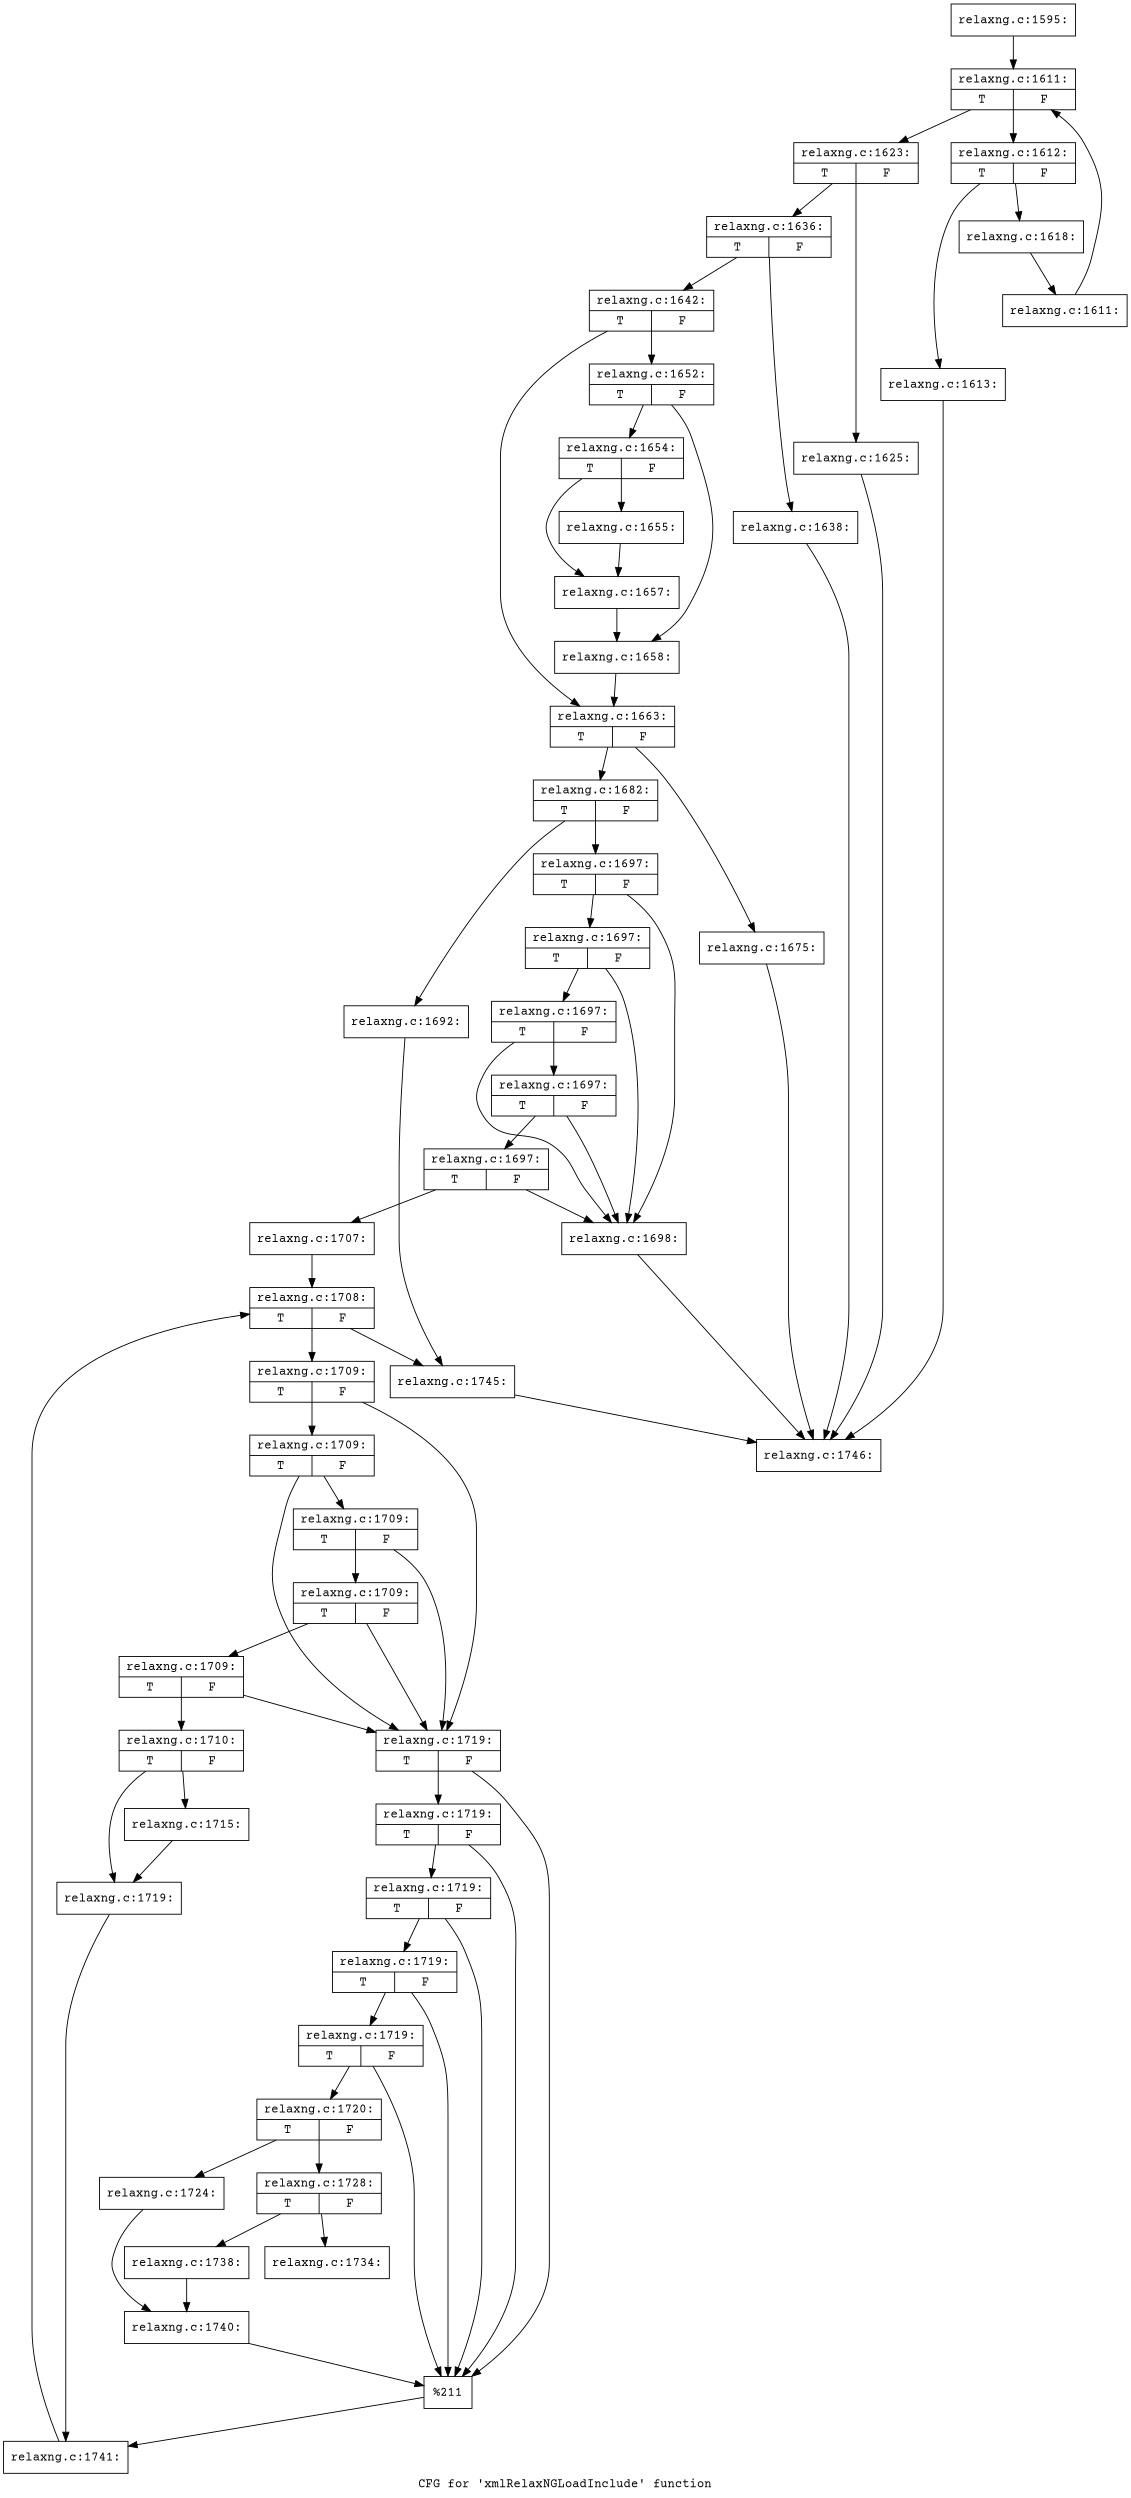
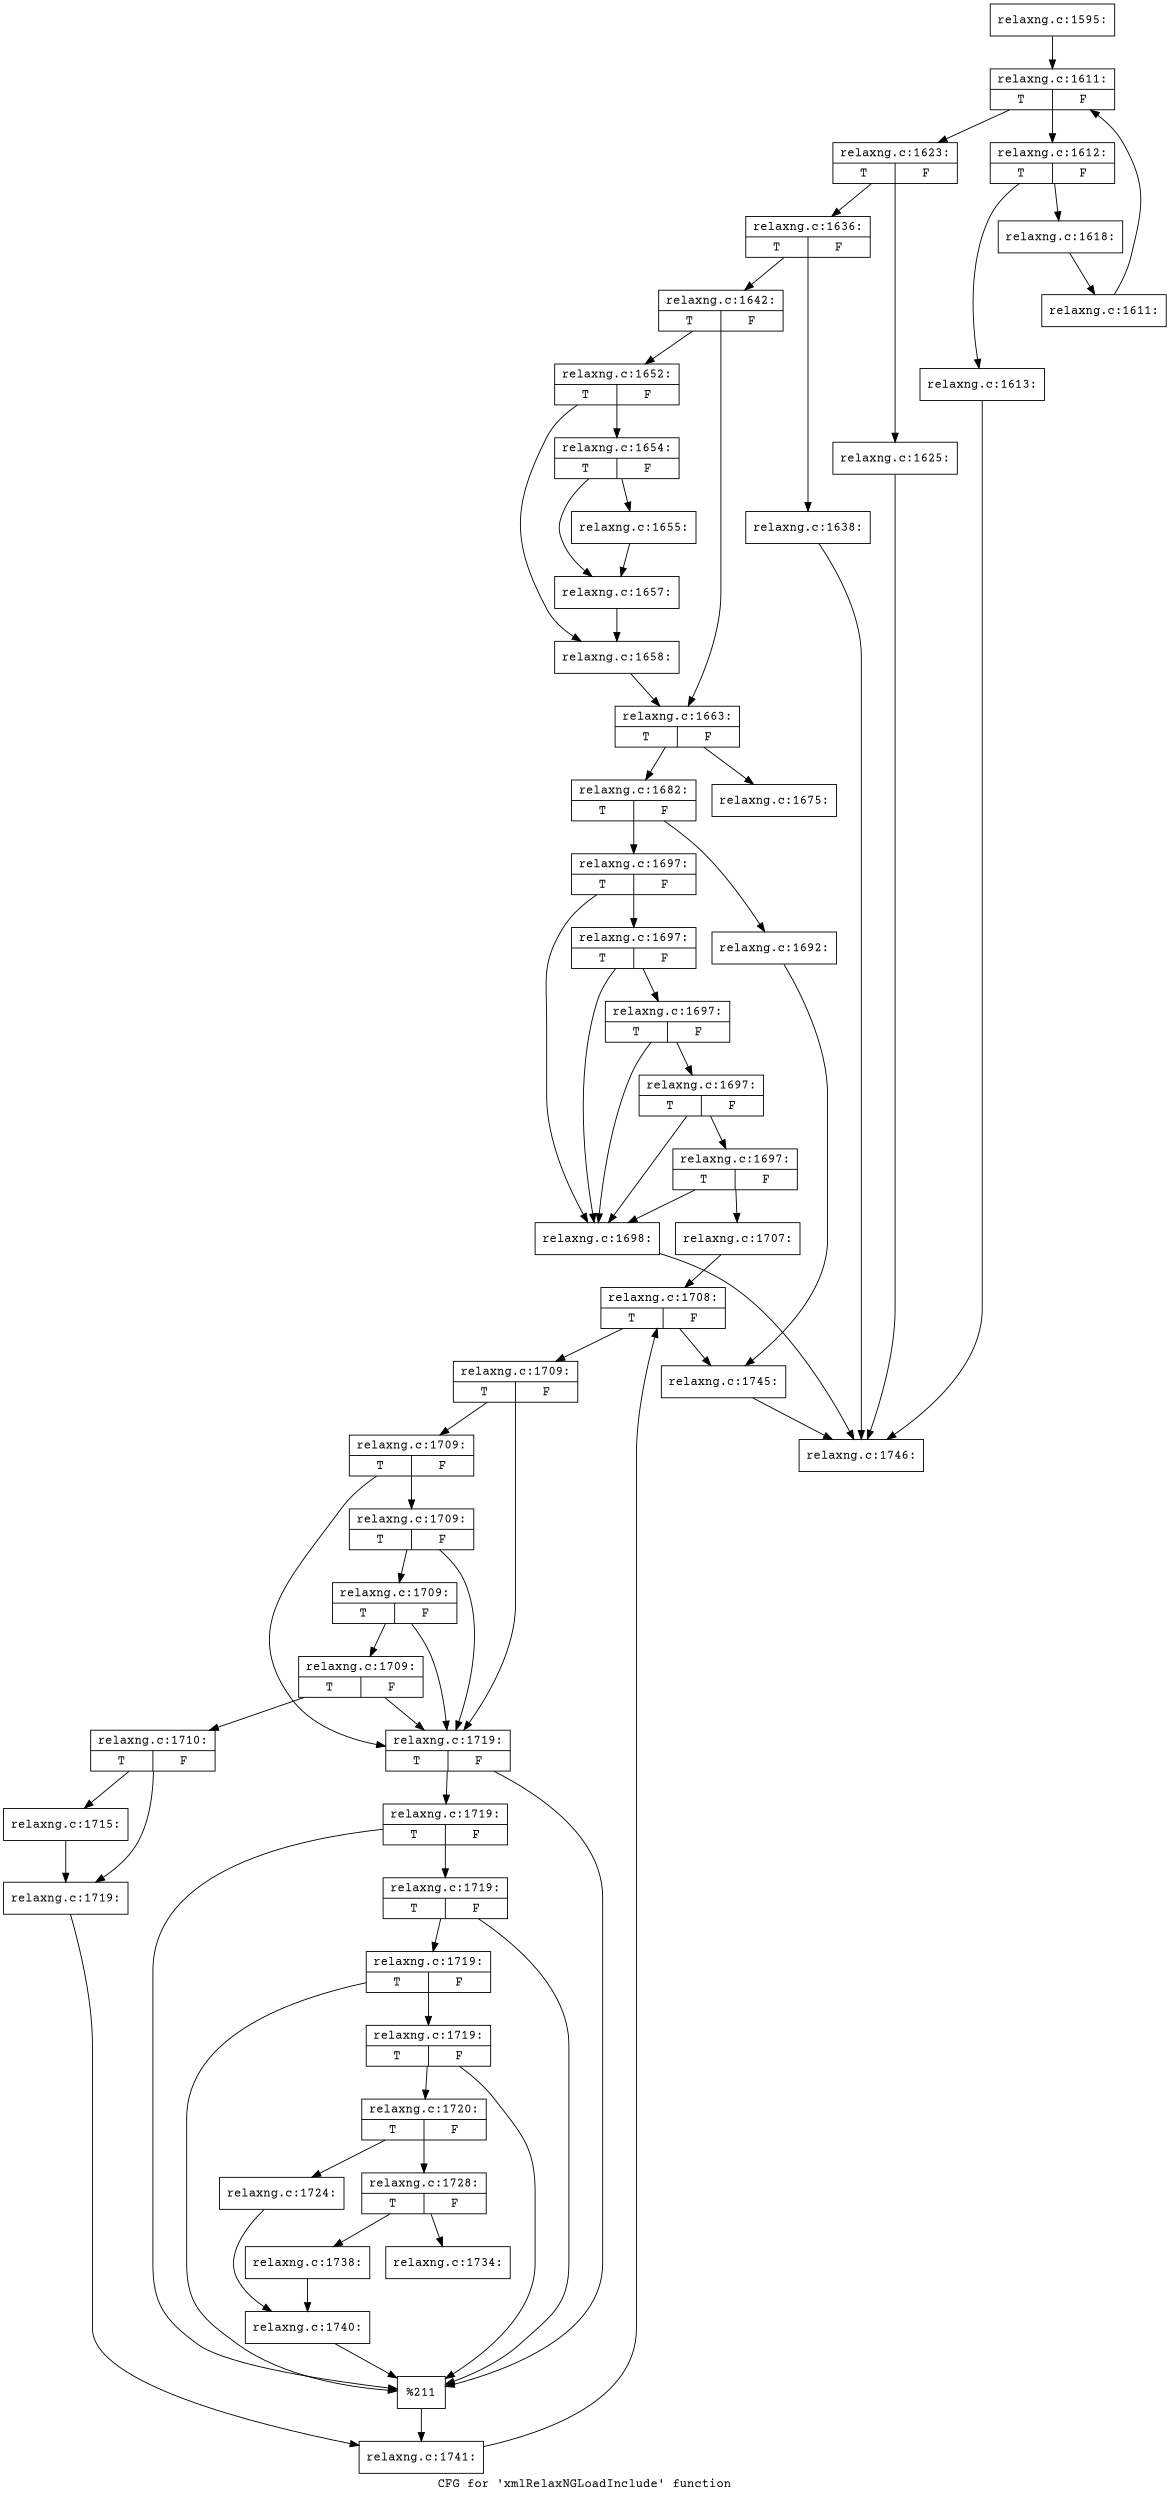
edge "relaxng.c:1675:" -> "relaxng.c:1746:": removed
